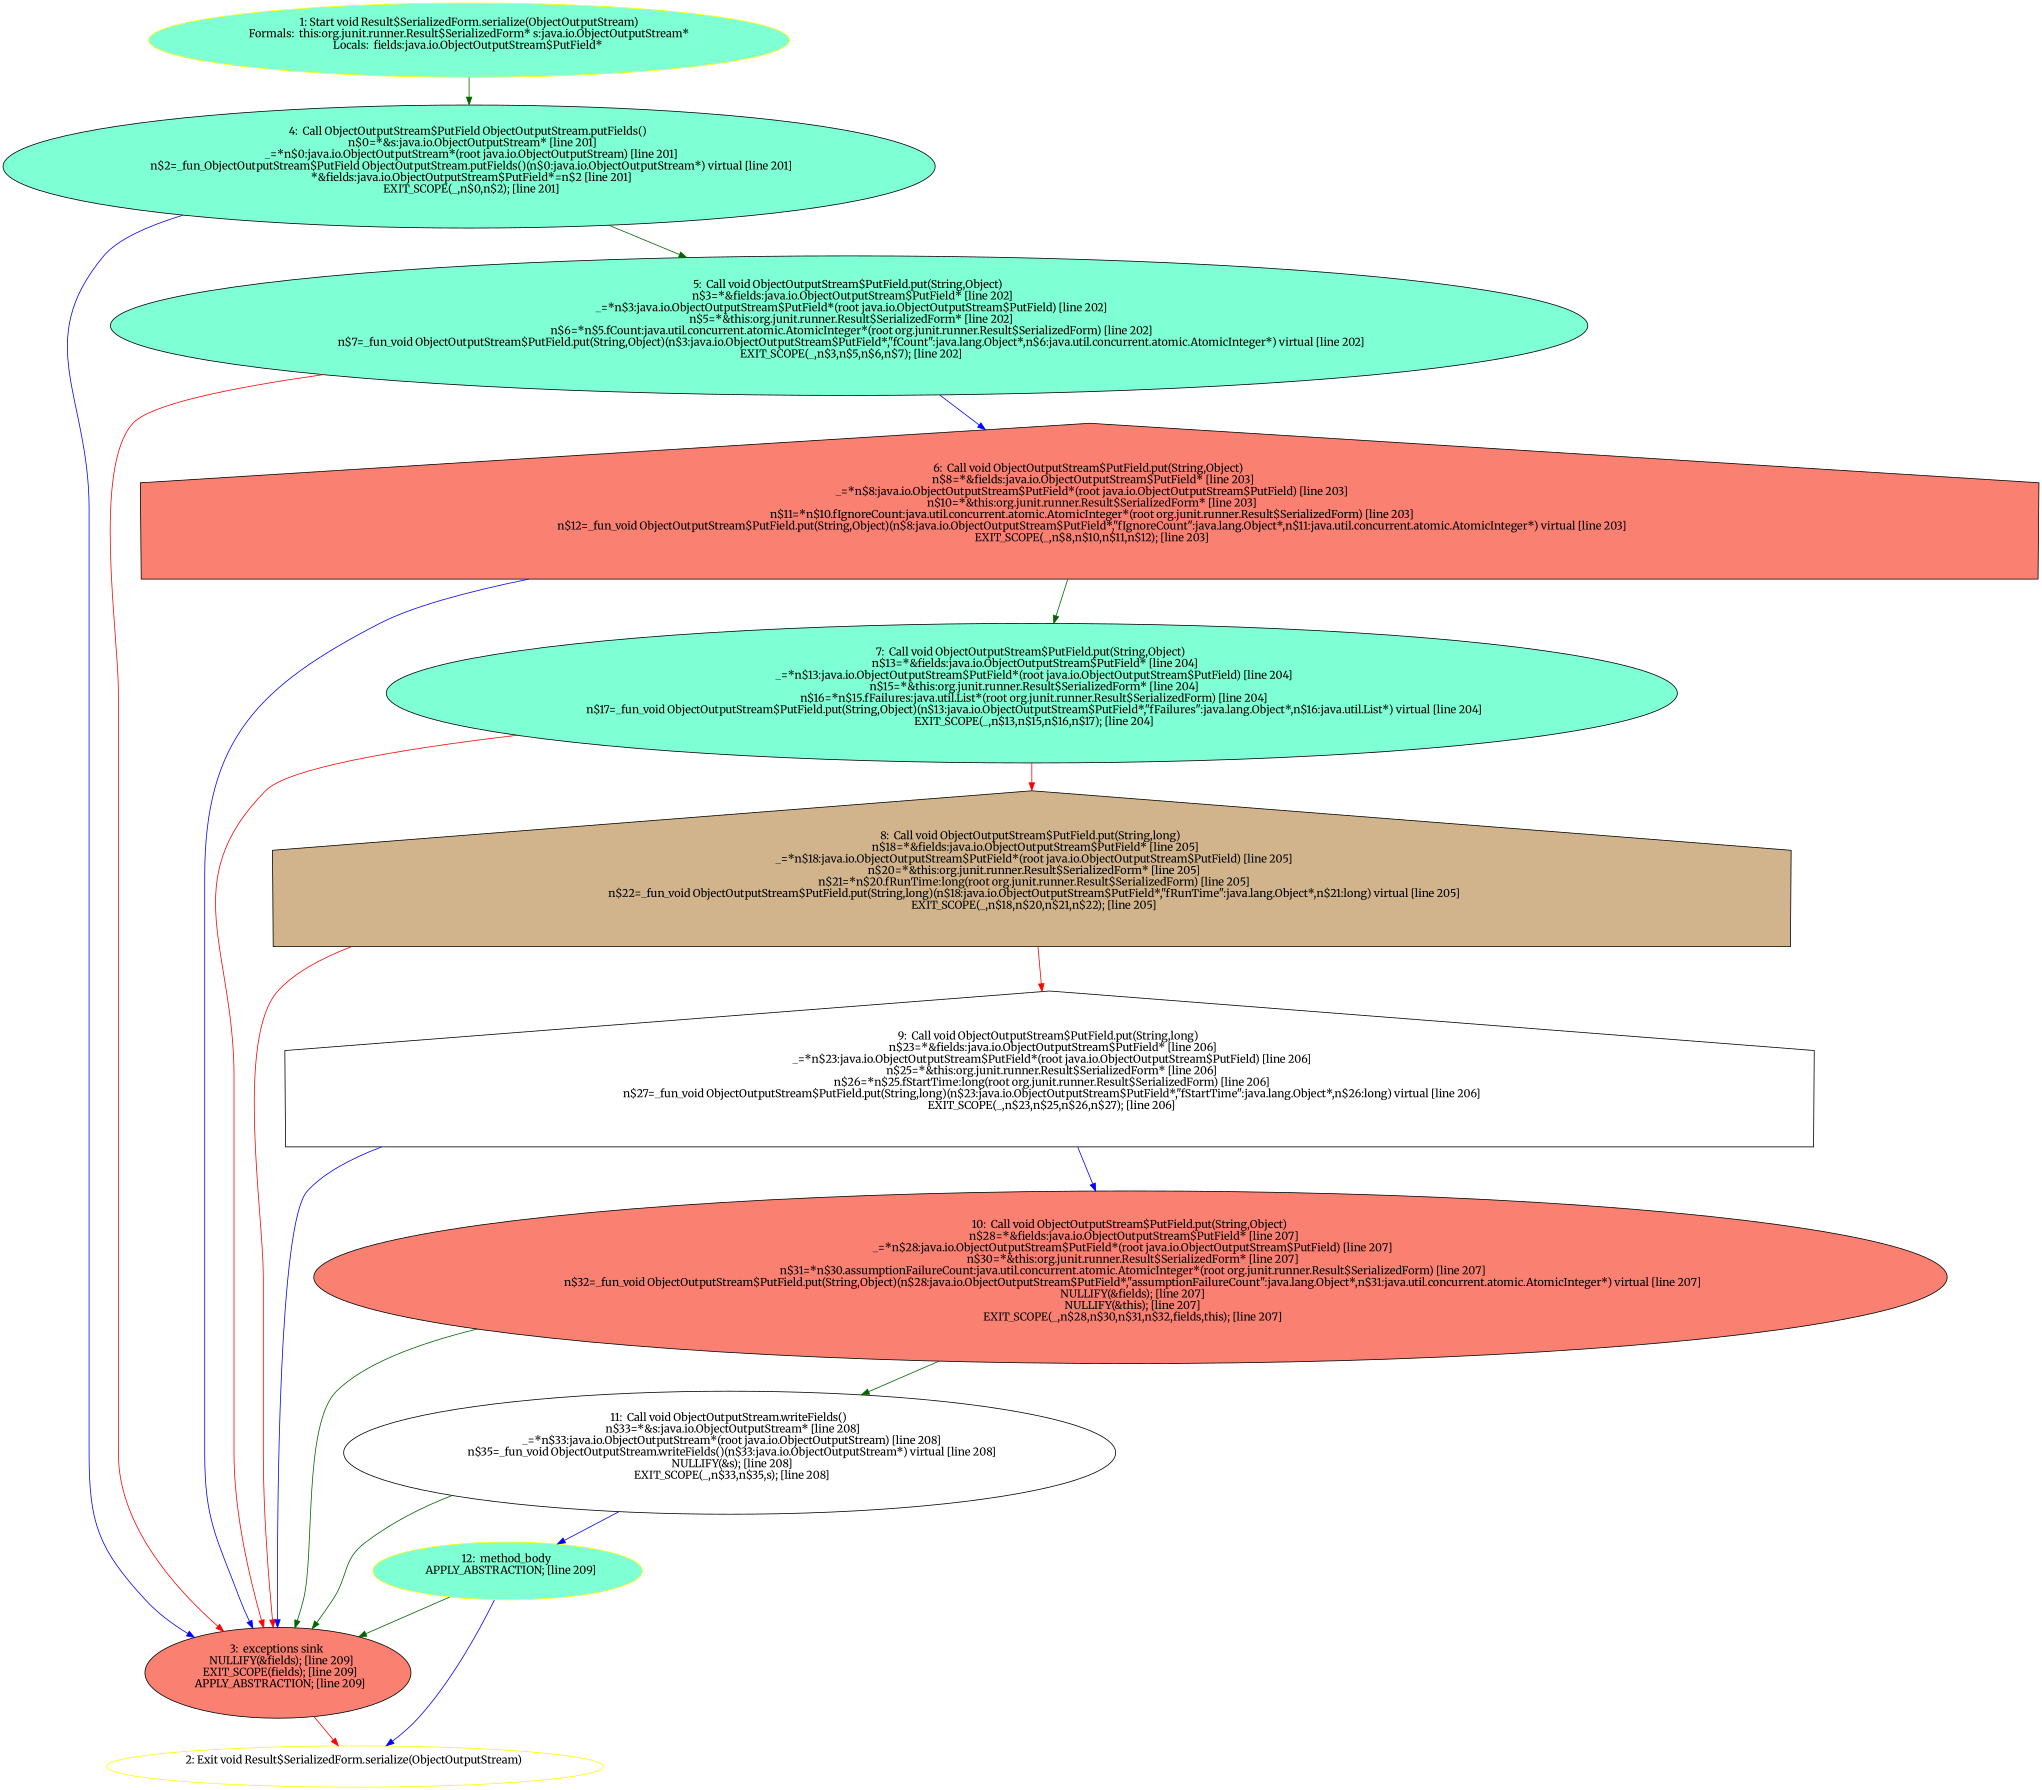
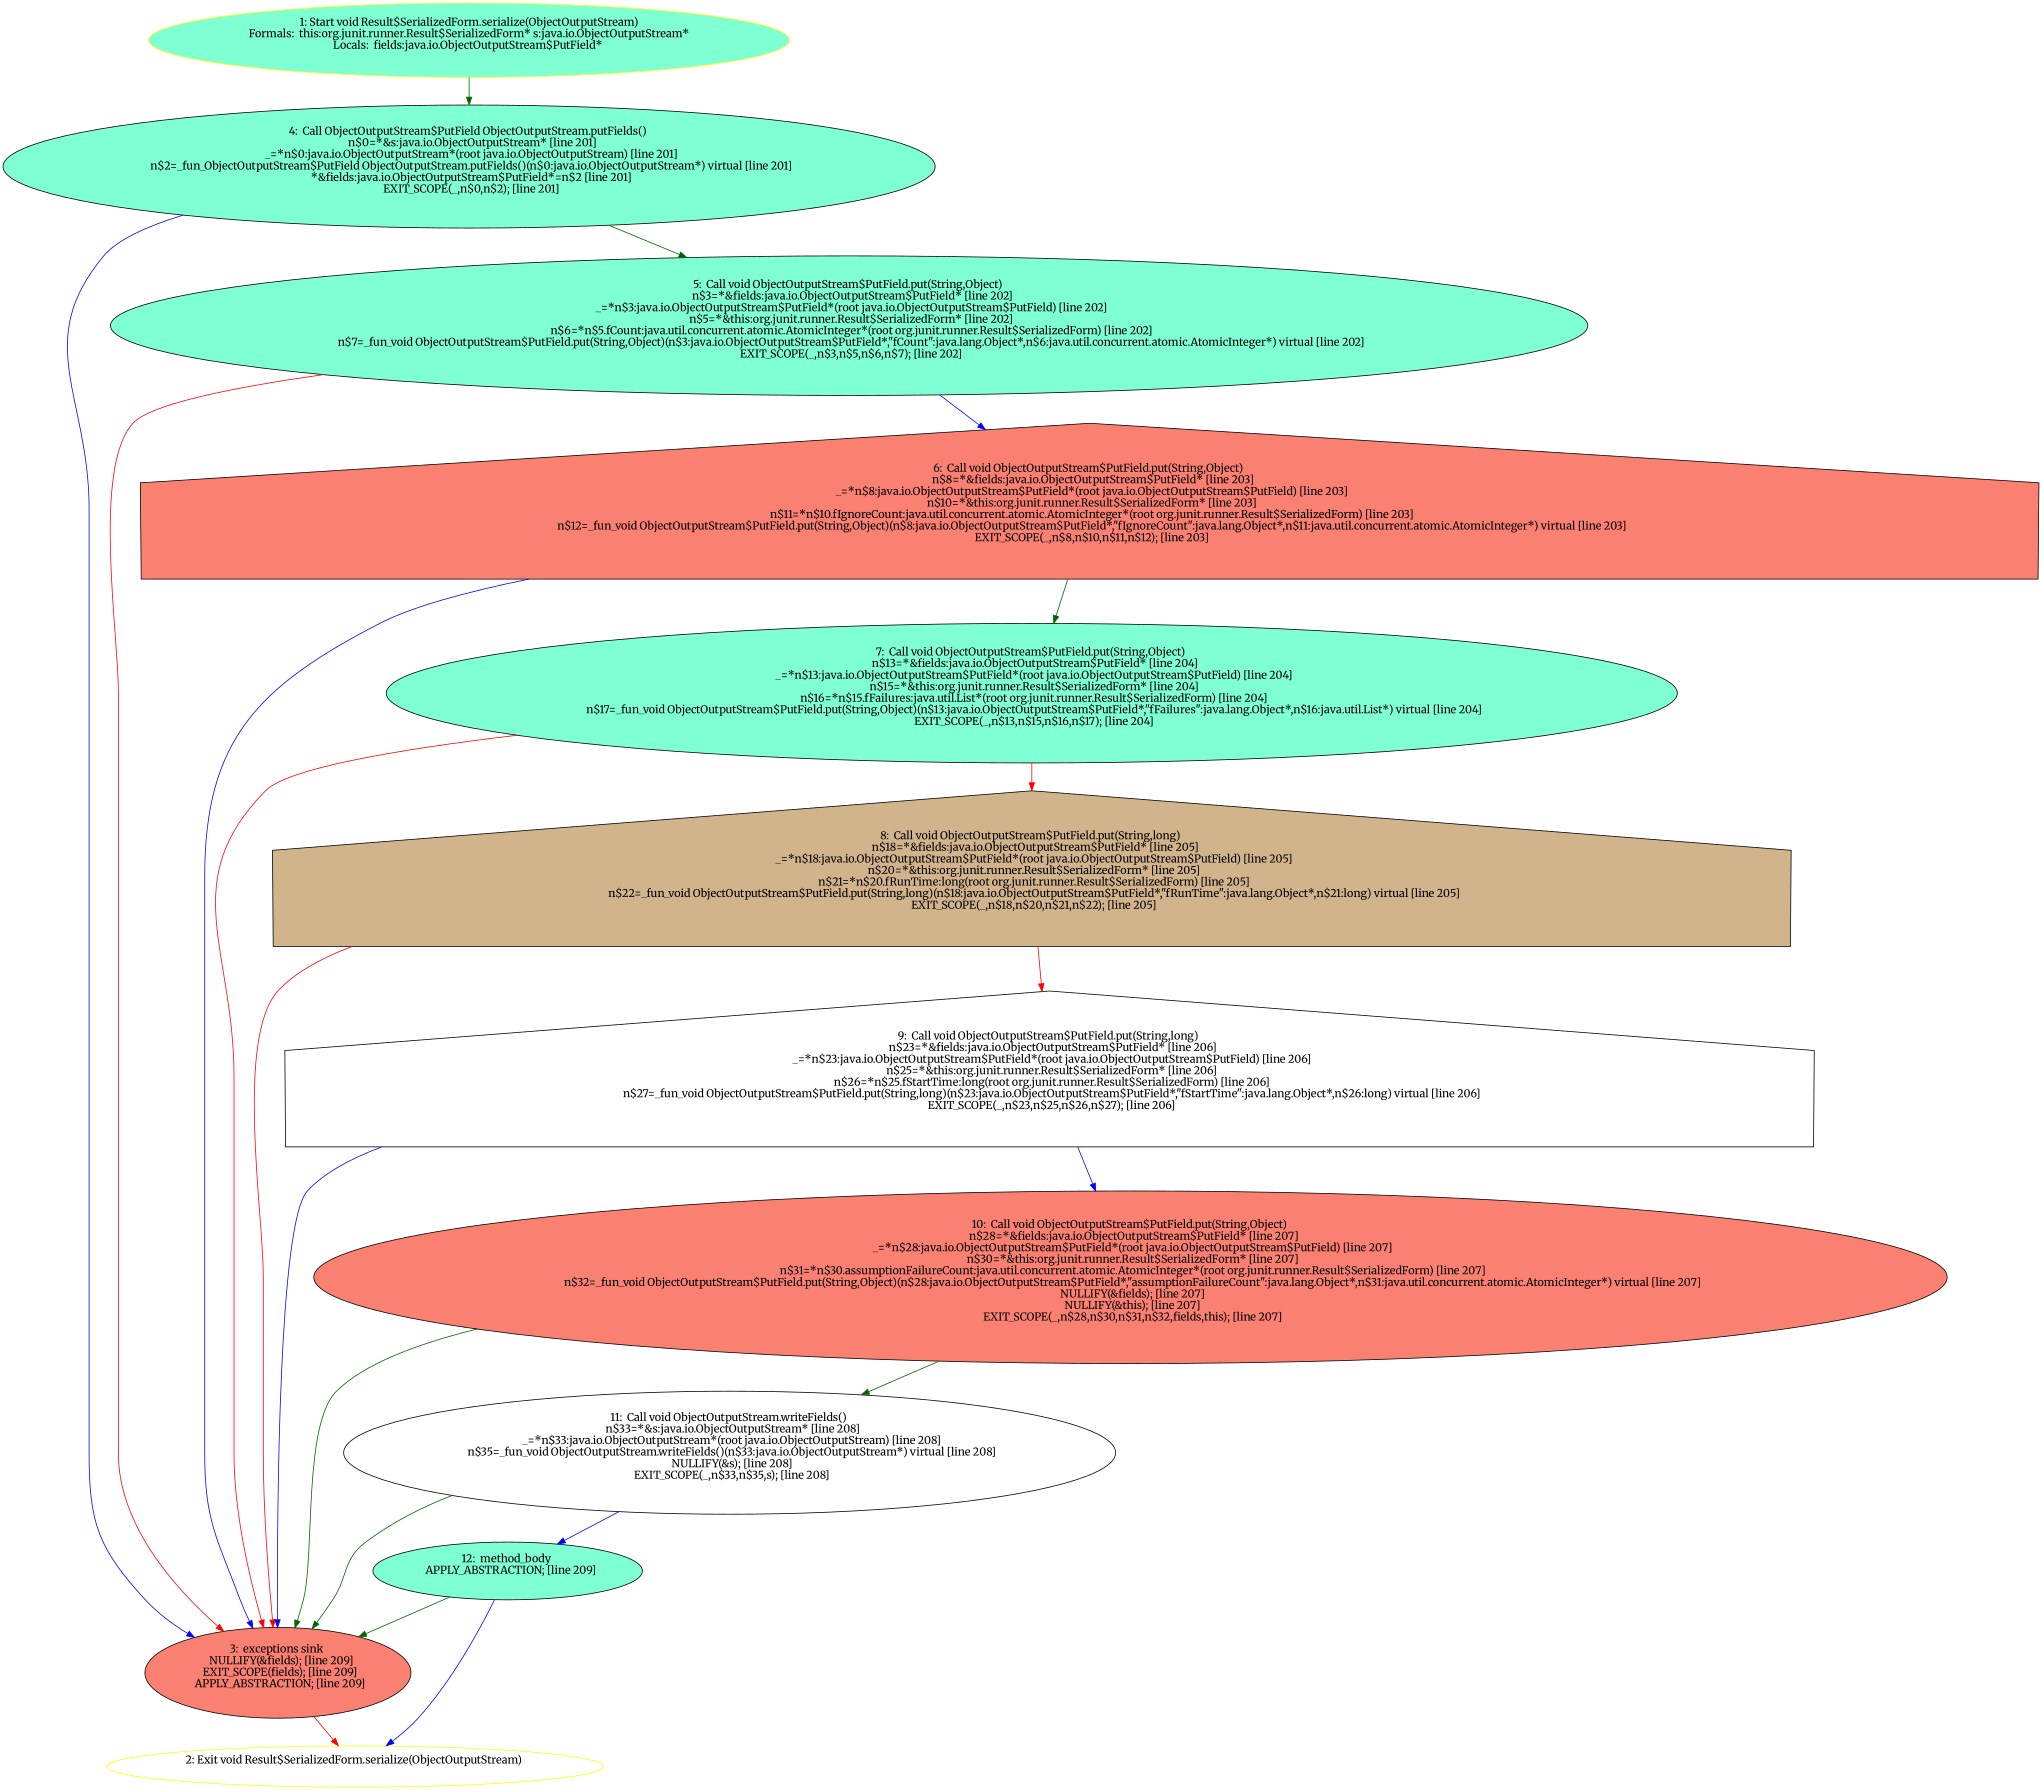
node "12:  method_body APPLY_ABSTRACTION; [line 209]": color yellow -> black
